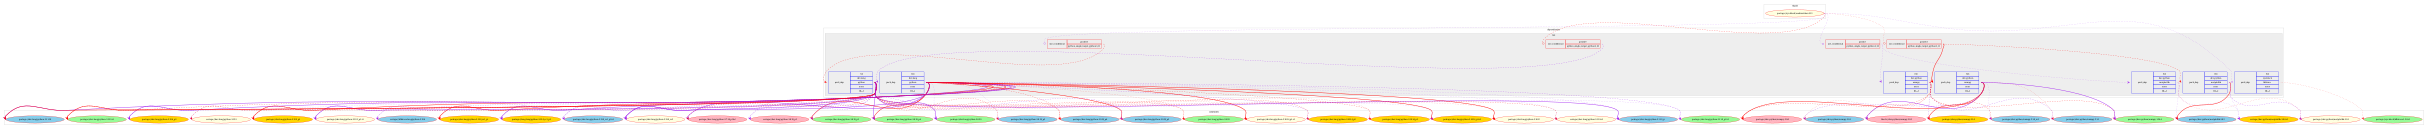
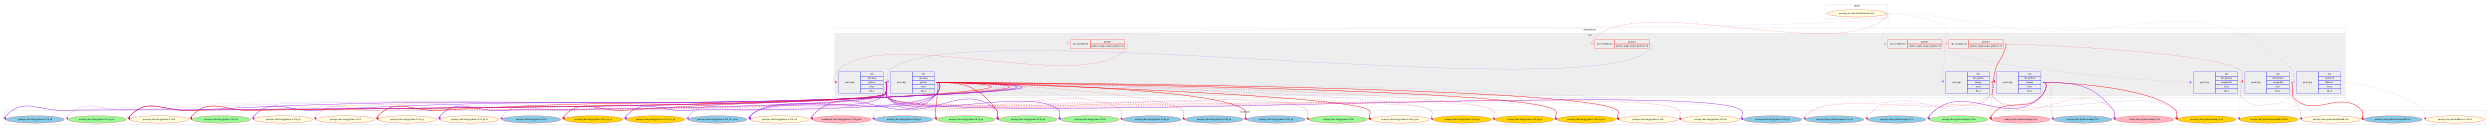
node "portage://dev-lang/python-3.11.9_p2": added
node "portage://dev-lang/python-3.11.10": fillcolor skyblue -> lightyellow
node "portage://dev-lang/python-3.12.4_p3": fillcolor gold -> lightyellow
node "portage://dev-lang/python-3.12.5_p1": fillcolor gold -> lightyellow
node "portage://blktrace-lang/python-3.12.6": label "portage://blktrace-lang/python-3.12.6" -> "portage://dev-lang/python-3.12.6"
node "portage://dev-lang/python-2.7.18_p16-r2": label "portage://dev-lang/python-2.7.18_p16-r2" -> "conditional://dev-lang/python-2.7.18_p16-r2"
node "portage://dev-lang/python-3.8.19_p2": fillcolor lightpink -> skyblue
node "portage://sys-block/blktrace-1.3.0-r1": fillcolor palegreen -> lightyellow
